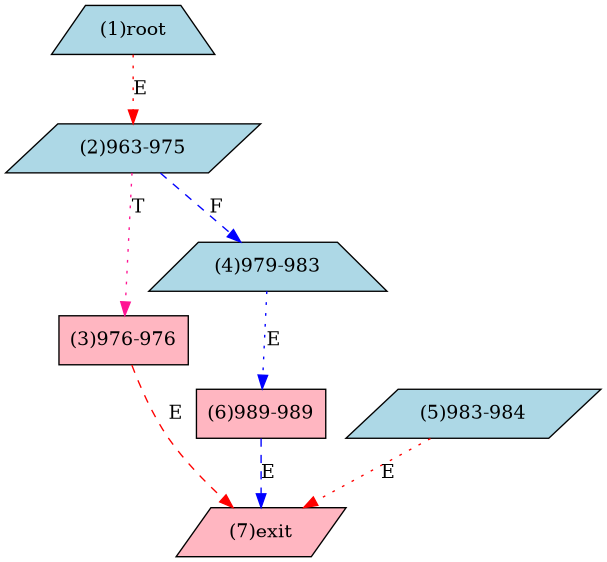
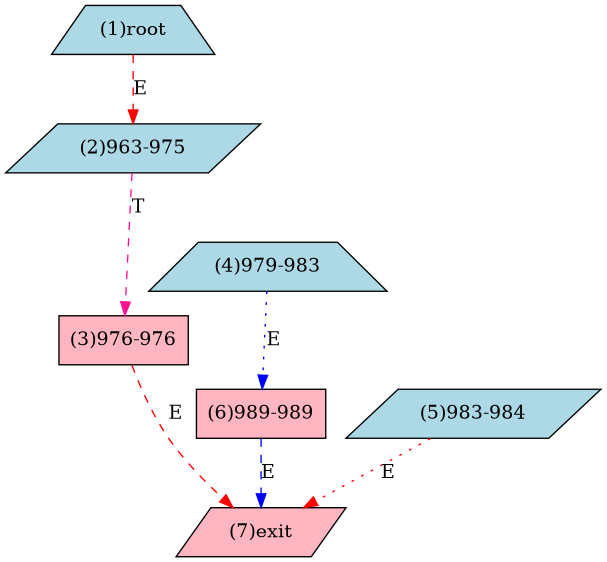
edge "(1)root" -> "(2)963-975": style dotted -> dashed
edge "(2)963-975" -> "(4)979-983": removed, label "F"
edge "(2)963-975" -> "(3)976-976": style dotted -> dashed
